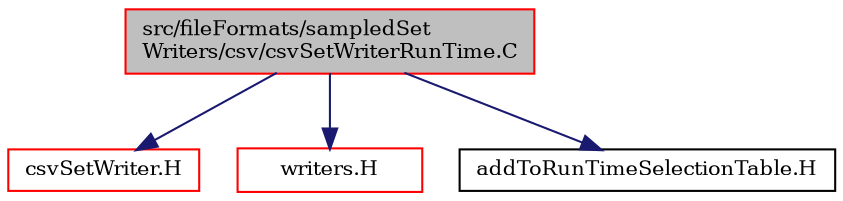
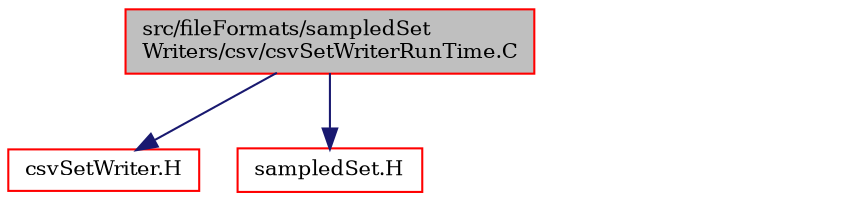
node "writers.H": label "writers.H" -> "sampledSet.H"
node "addToRunTimeSelectionTable.H": removed
